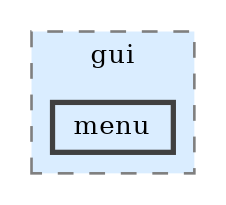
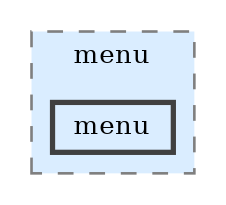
cluster "gui": label "gui" -> "menu"
